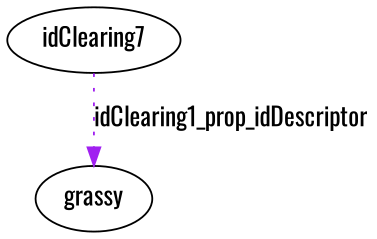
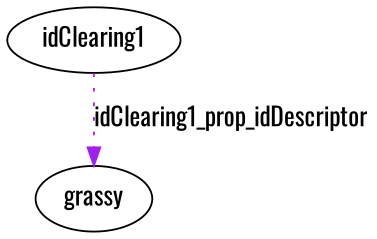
node "idClearing7": label "idClearing7" -> "idClearing1"
